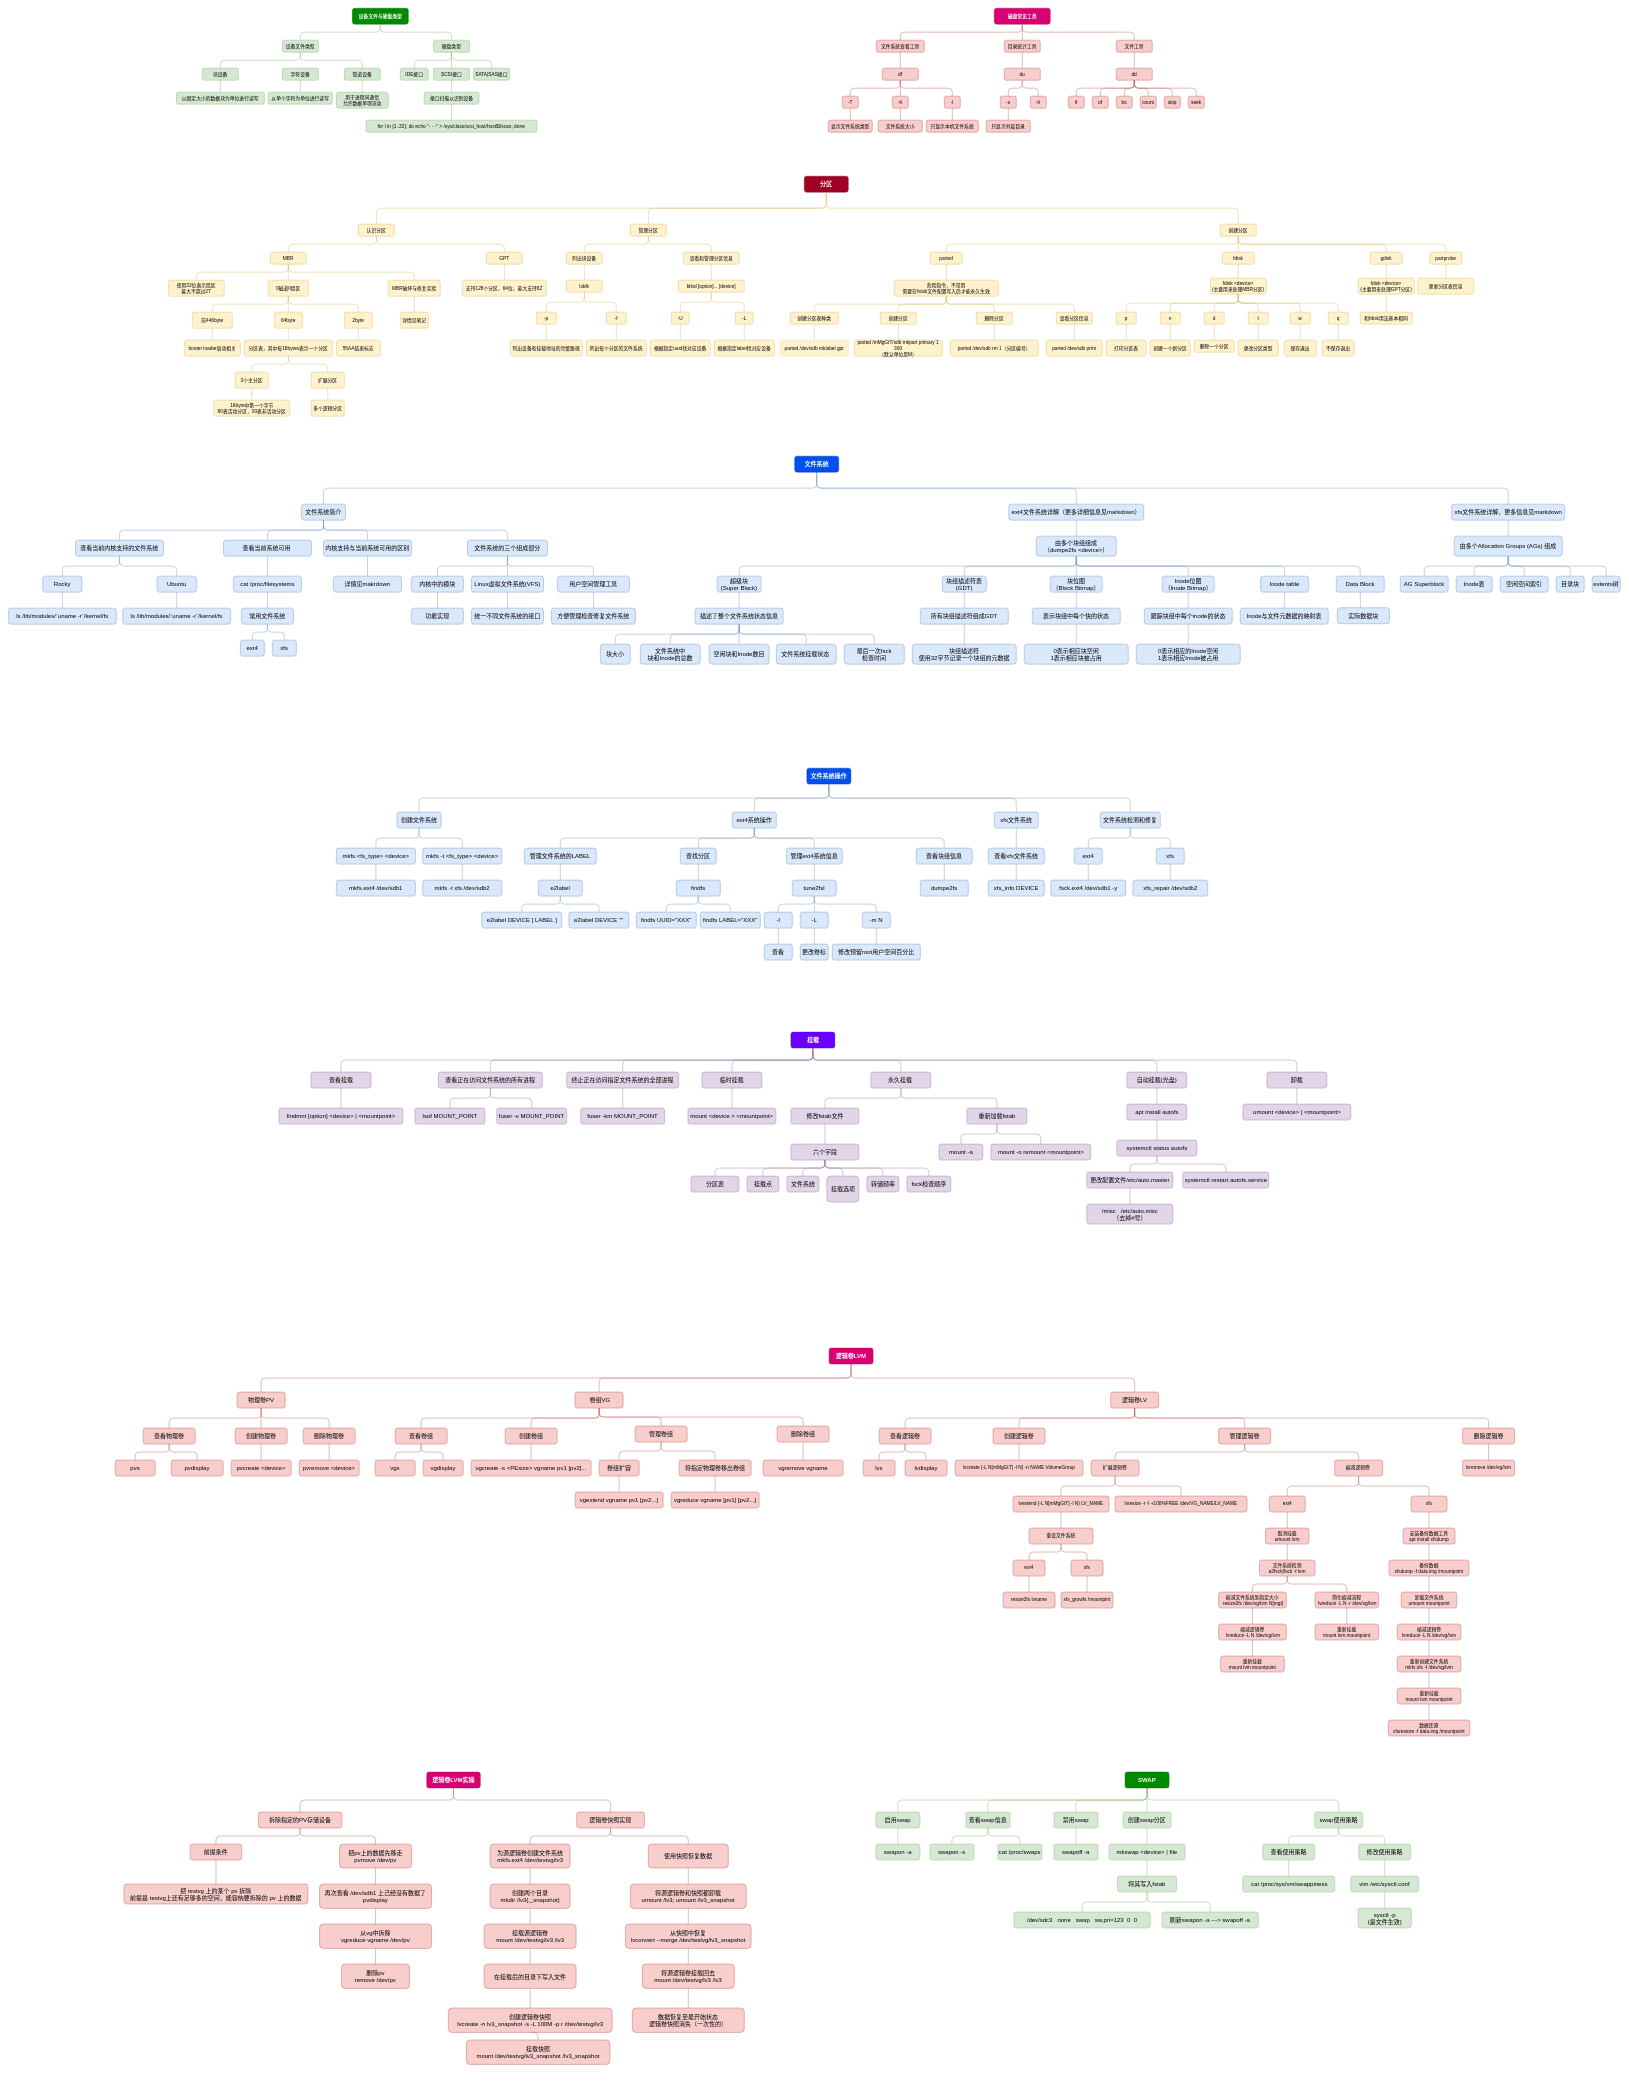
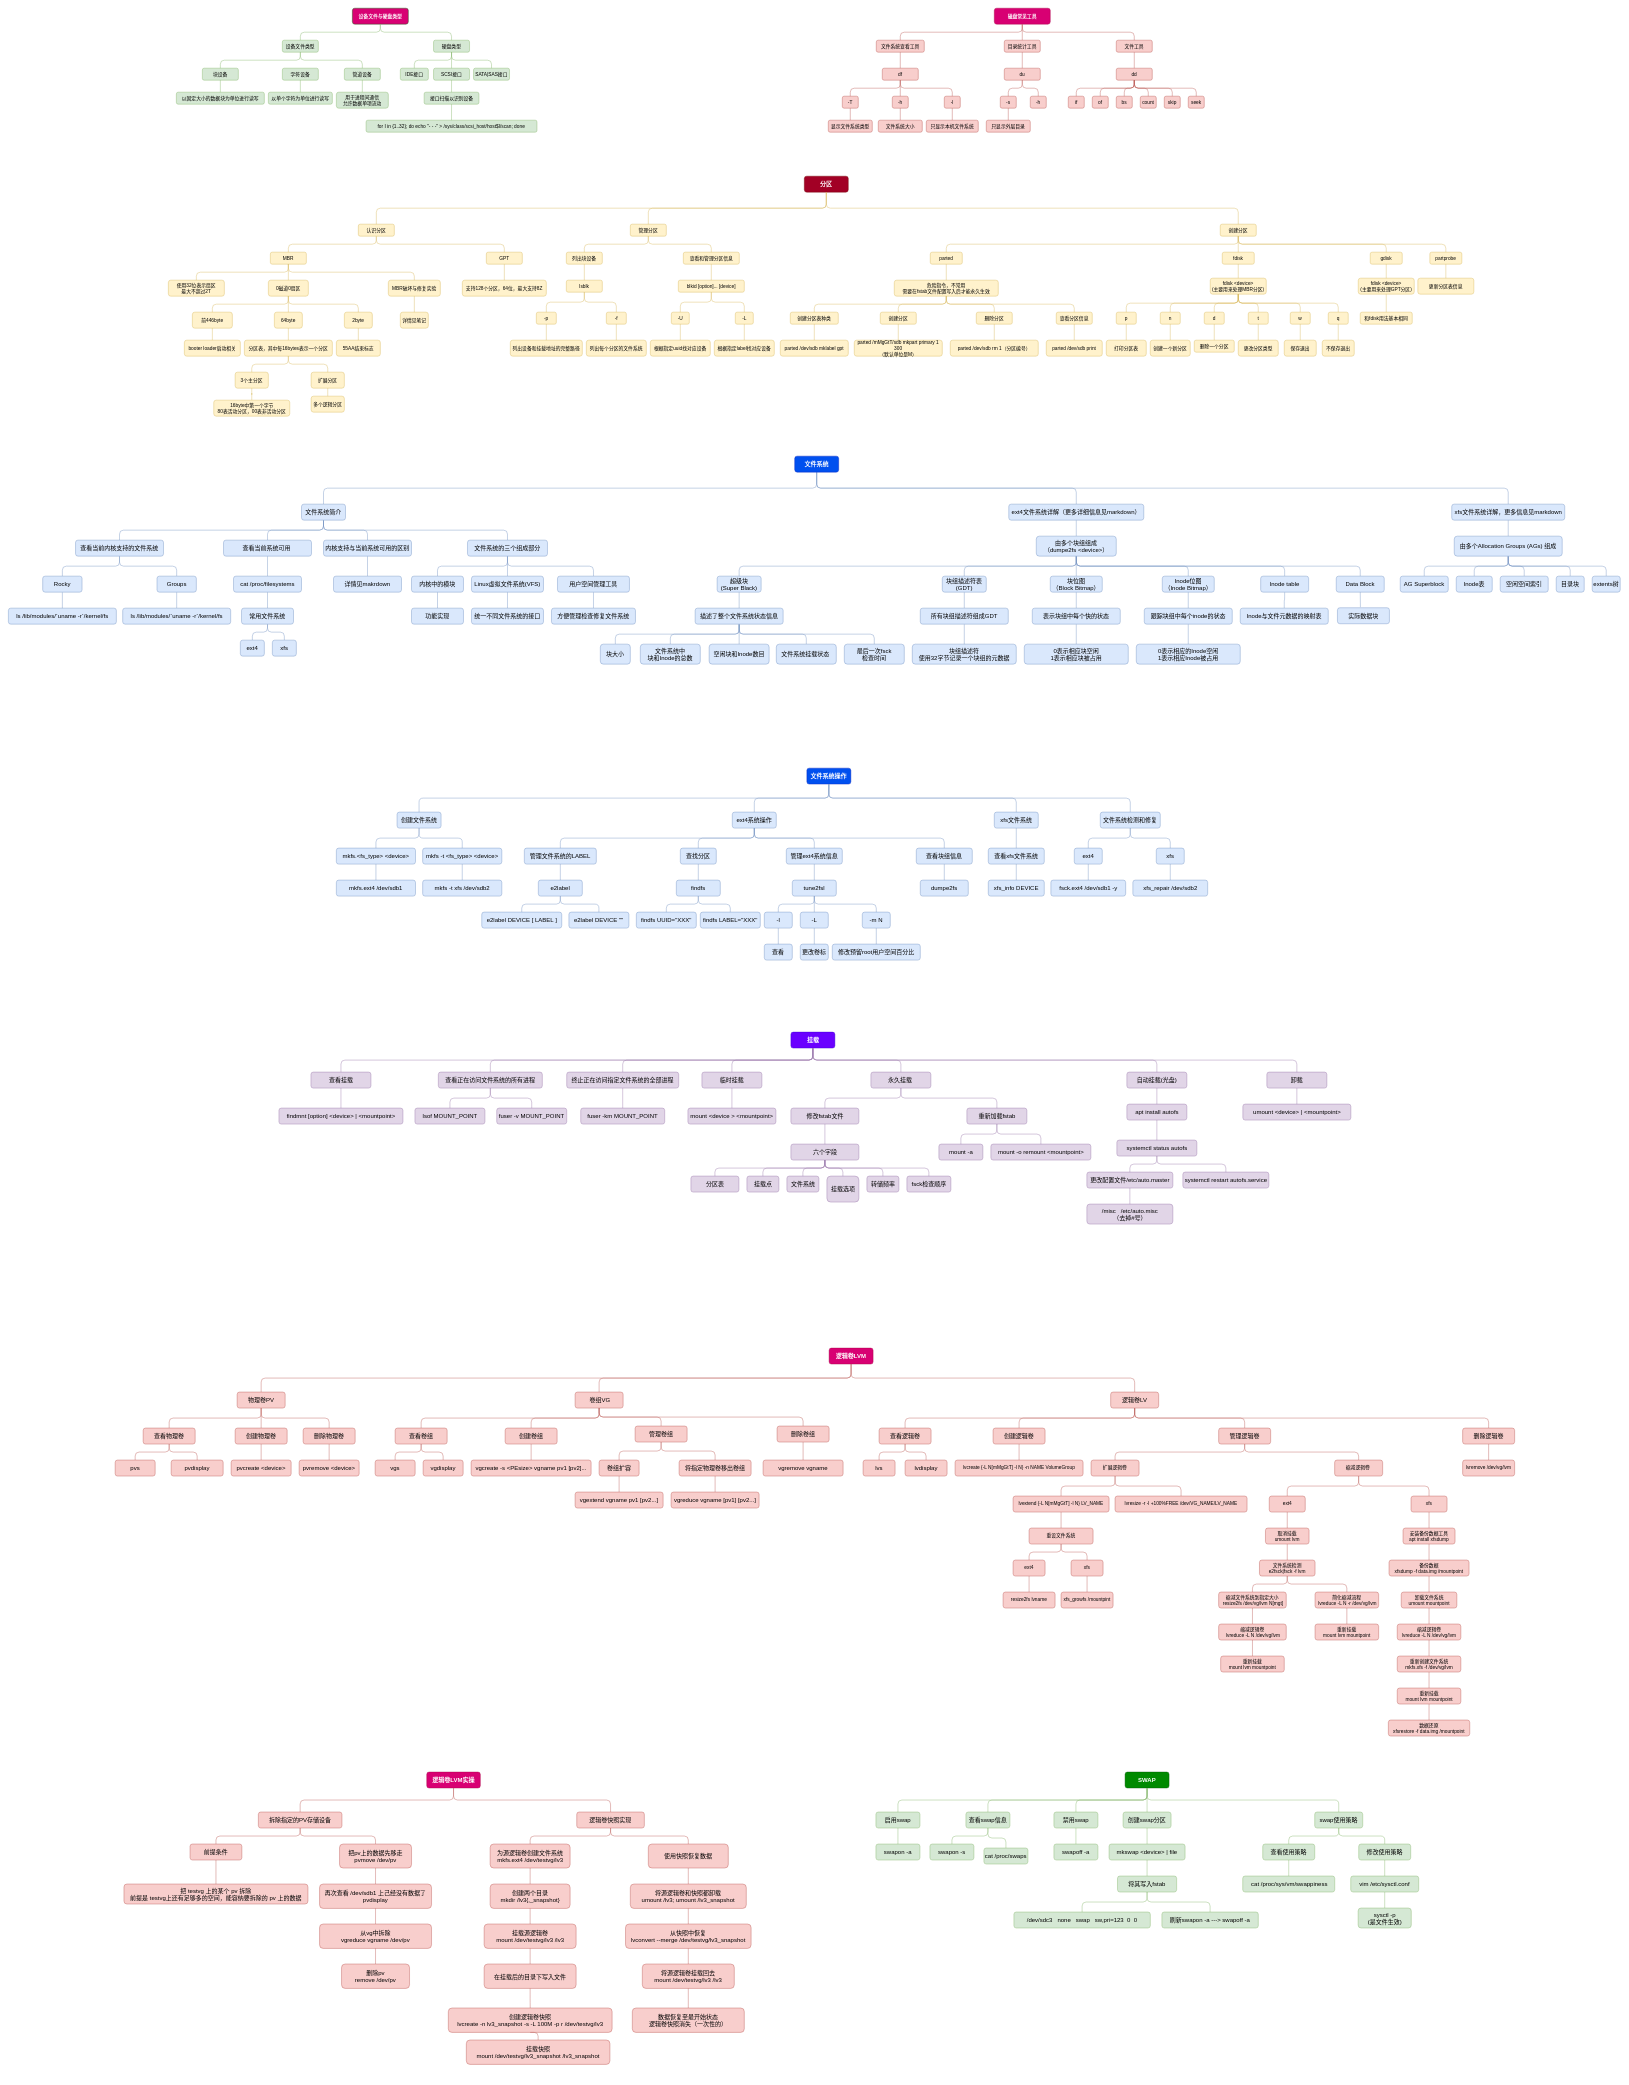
node "设备文件与硬盘类型": fillcolor #008a00 -> #d80073
node "parted /dev/sdb mklabel gpt": style dashed -> solid
node "多个逻辑分区": moved (328, 408) -> (328, 404)
node "Ubuntu": label "Ubuntu" -> "Groups"
node "cat /proc/swaps": moved (1020, 1852) -> (1006, 1856)
